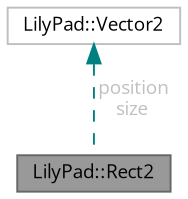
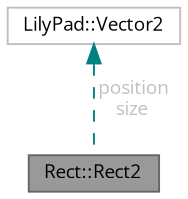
node "LilyPad::Rect2": label "LilyPad::Rect2" -> "Rect::Rect2"
